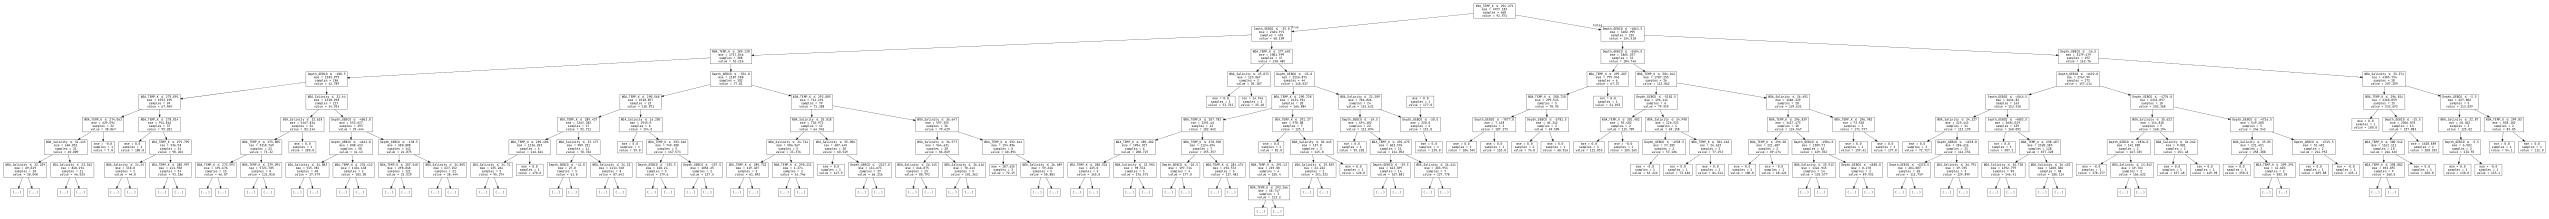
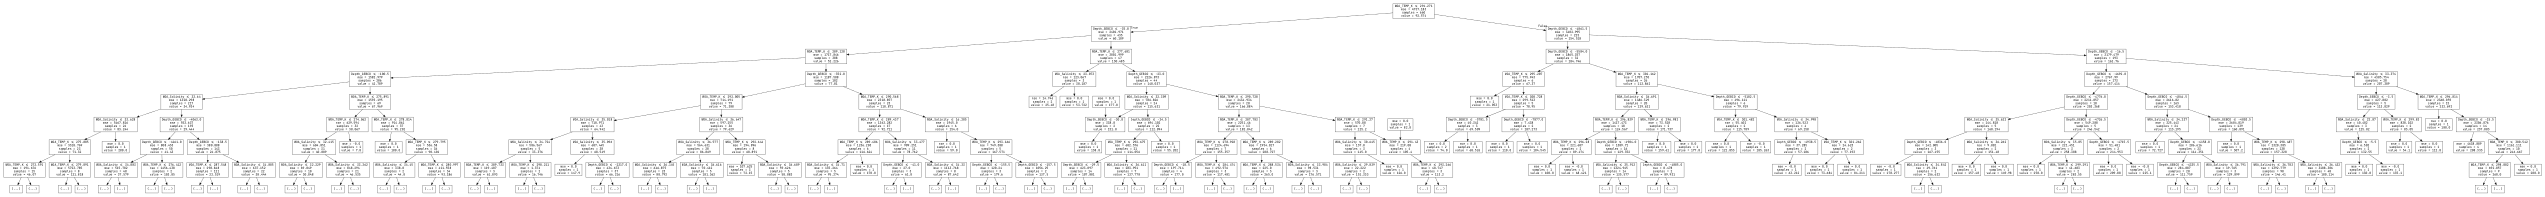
edge "WOA_TEMP_K <= 291.27 mse = 570.08 samples = 7 value = 125.2" -> "mse = 0.0 samples = 1 value = 82.0": now "WOA_TEMP_K <= 291.27 mse = 570.08 samples = 7 value = 125.2" -> "WOA_TEMP_K <= 291.43 mse = 219.08 samples = 4 value = 105.4"
